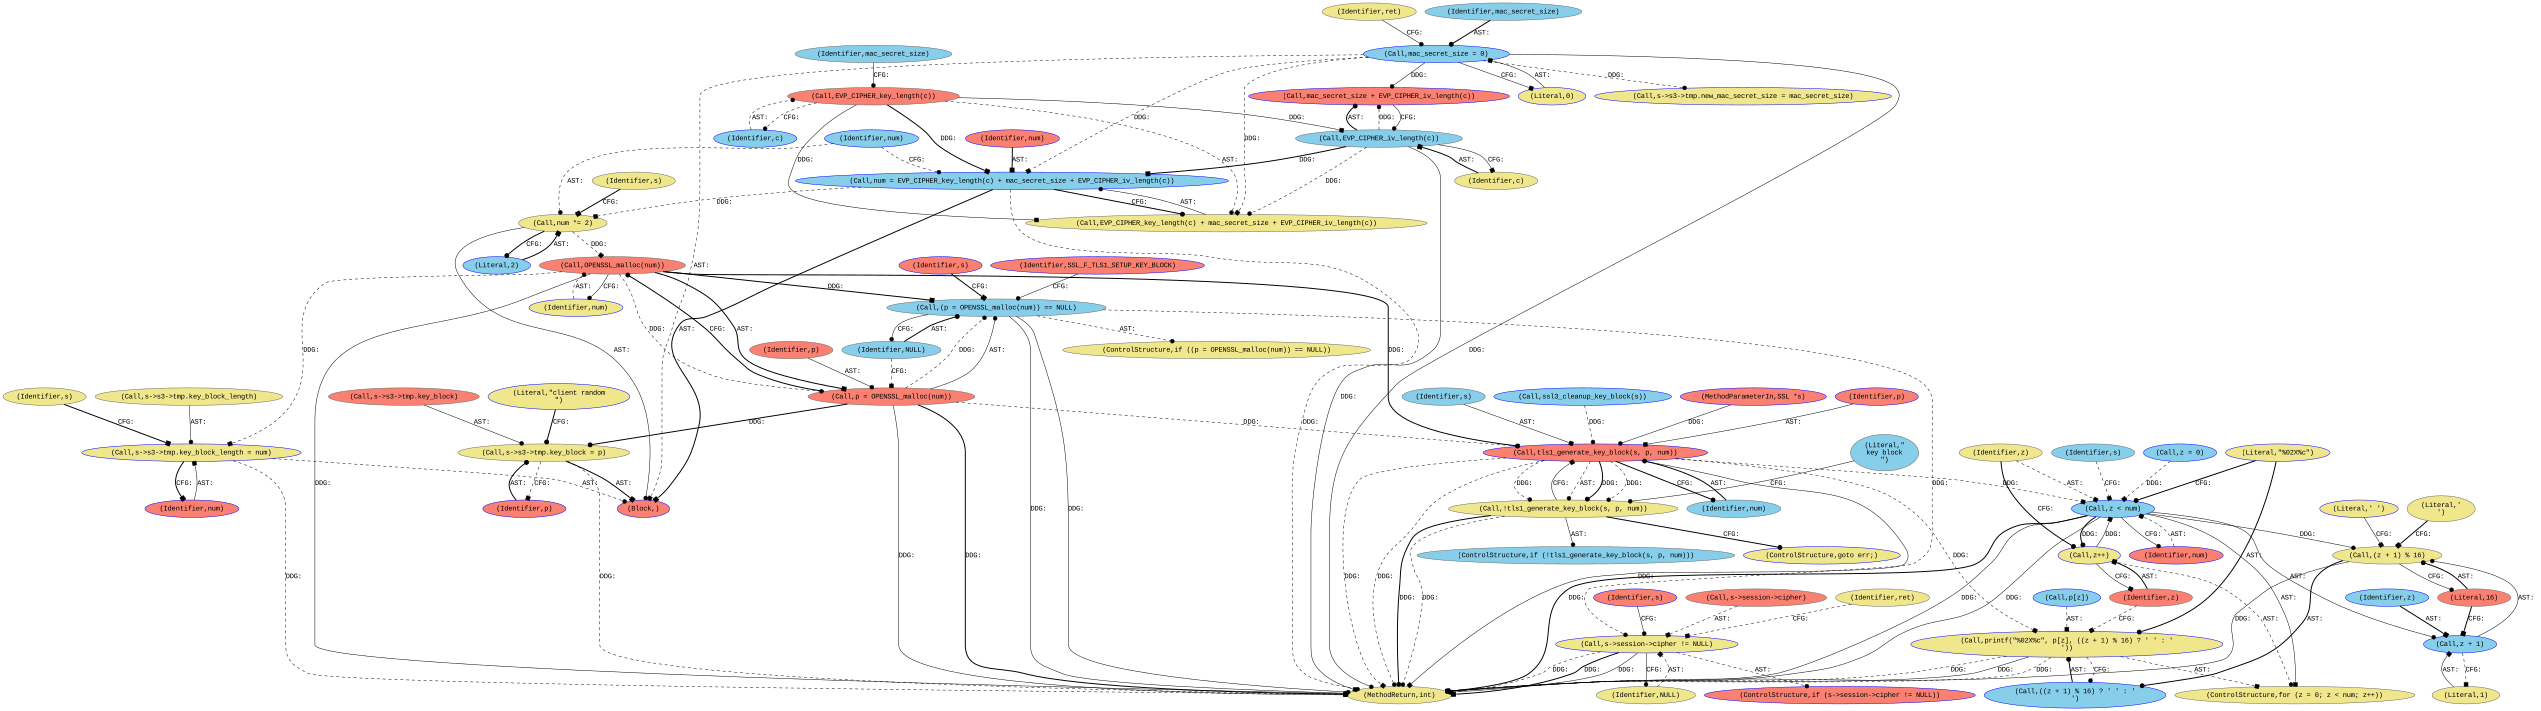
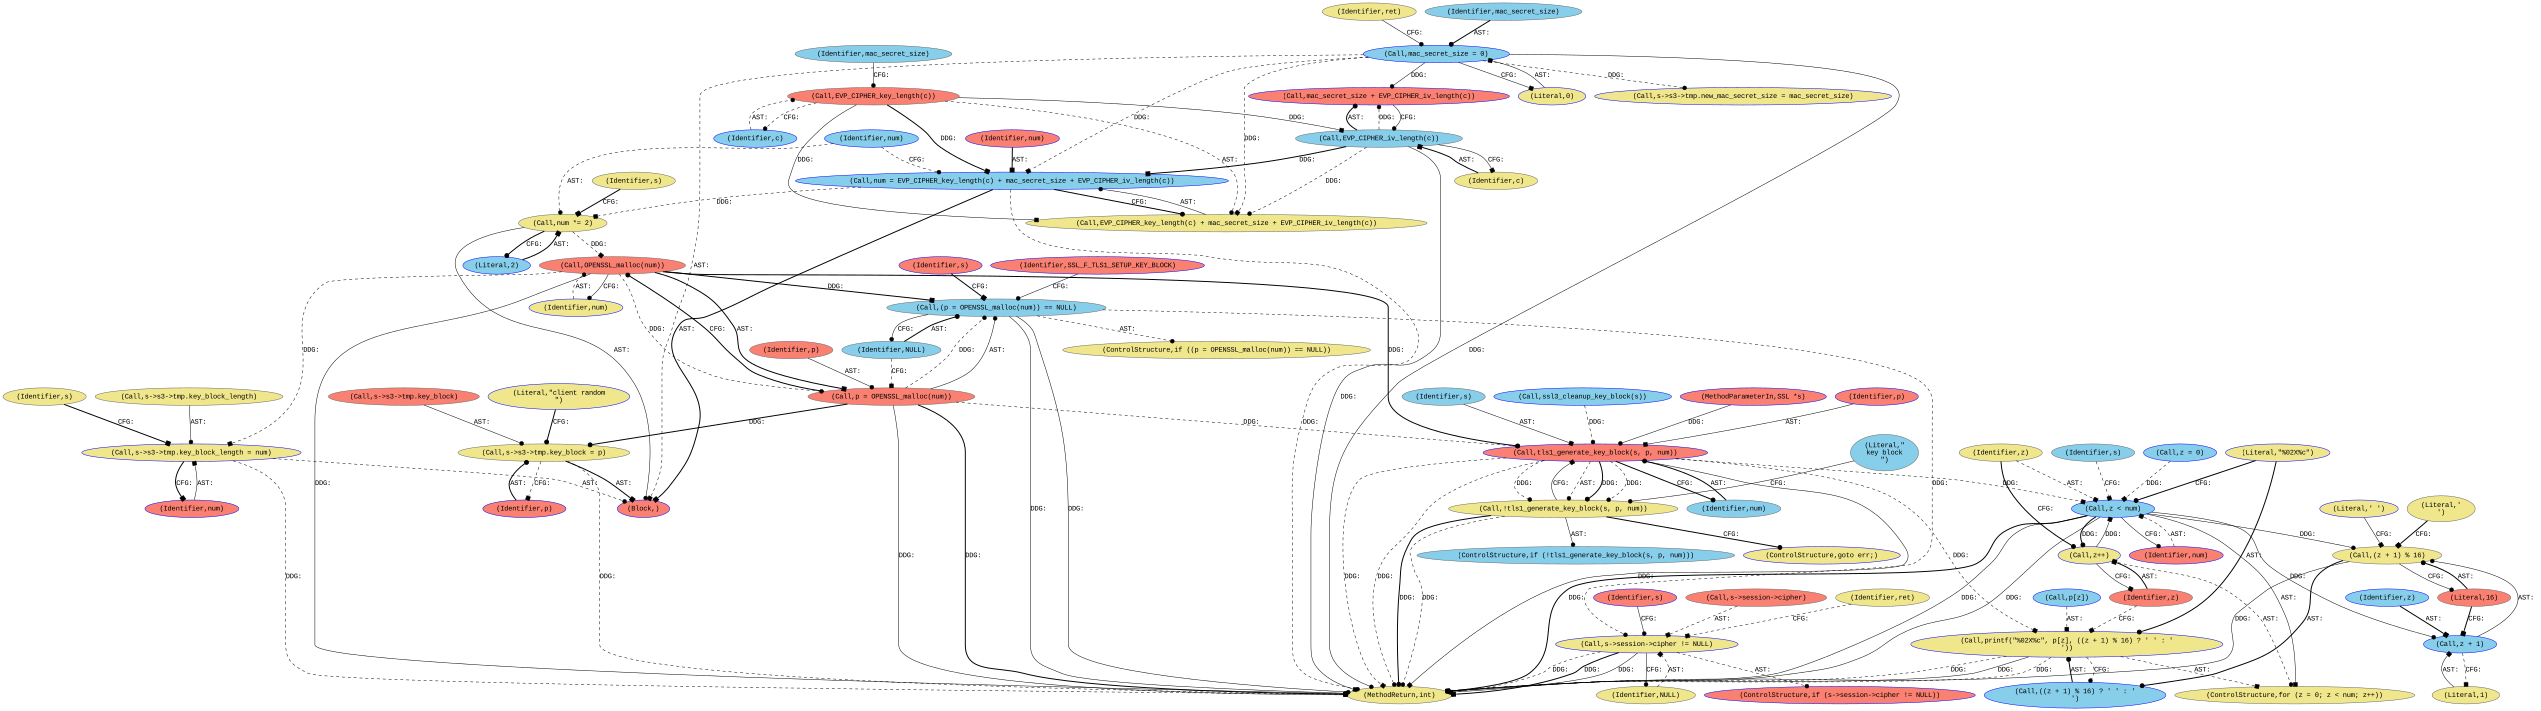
edge "(Call,z < num)" -> "(Call,z + 1)": label "AST: " -> "DDG: "
